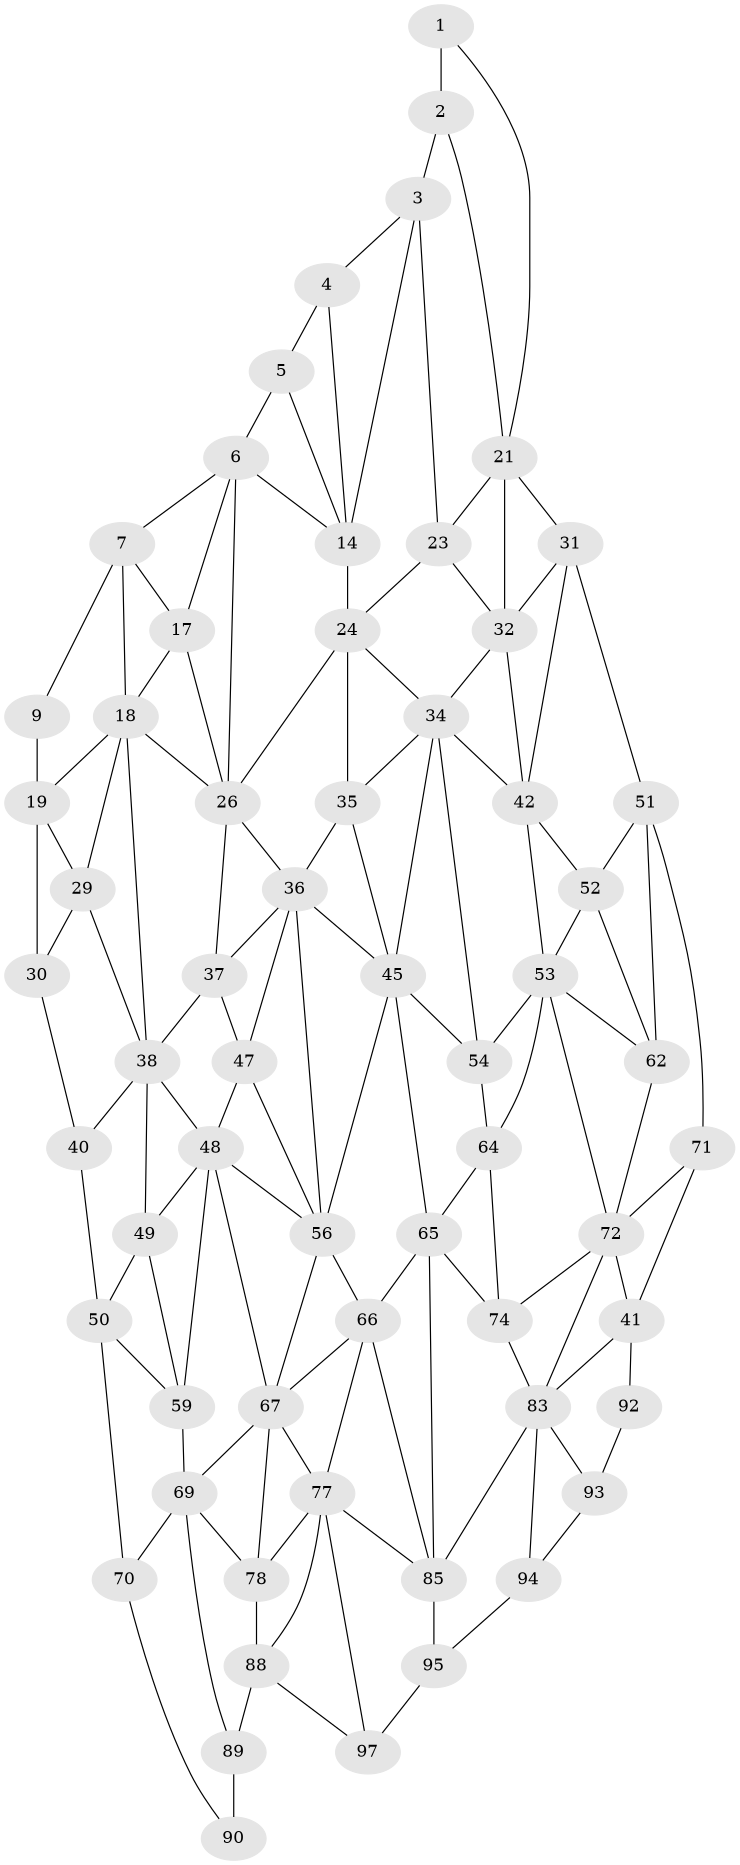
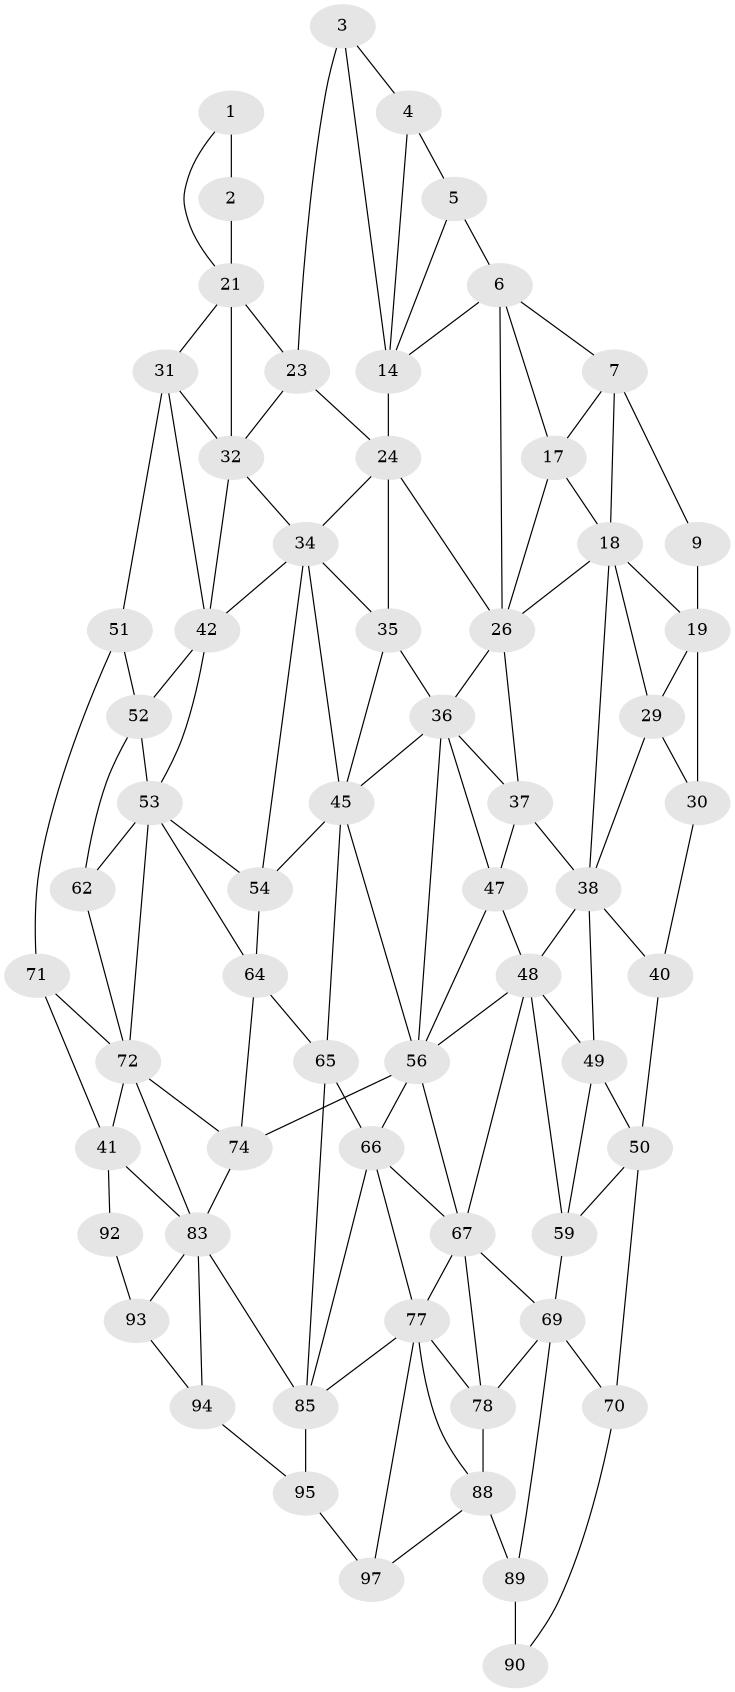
edge "2" -- "3": removed
edge "51" -- "62": removed
edge "65" -- "74": now "56" -- "74"
